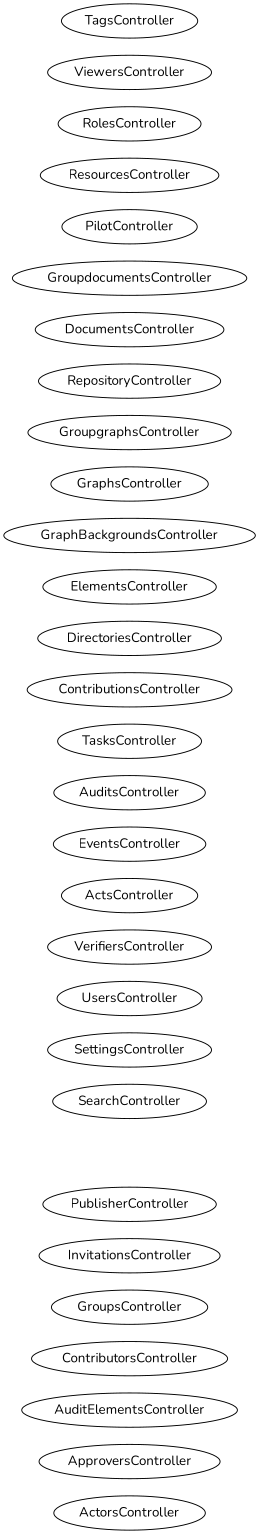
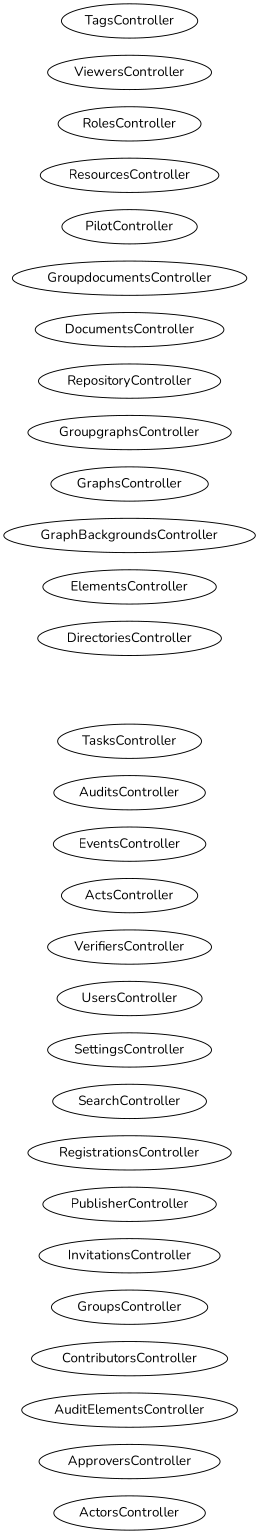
node "ContributionsController": removed
node "RegistrationsController": added
